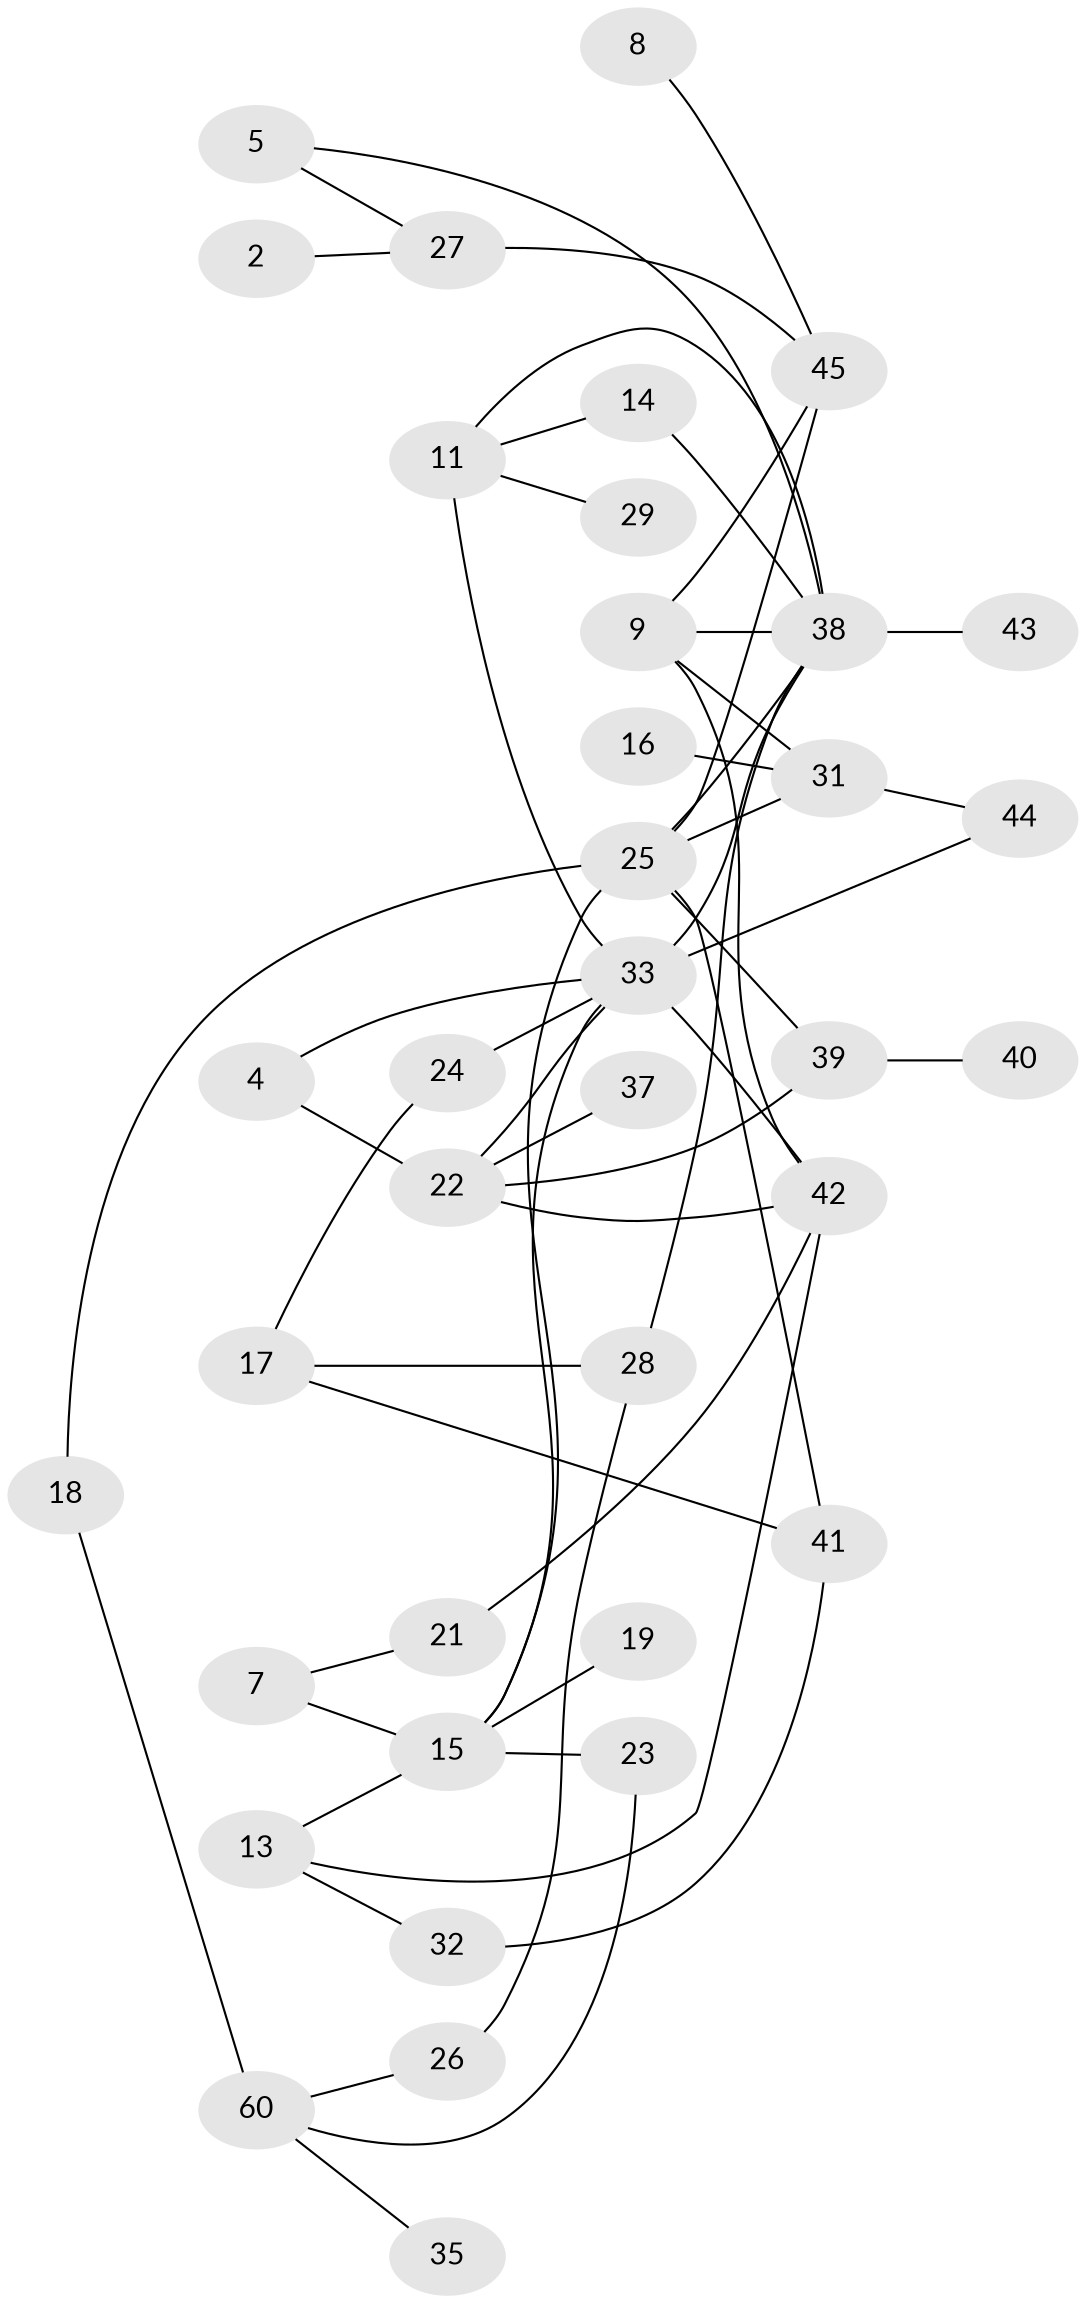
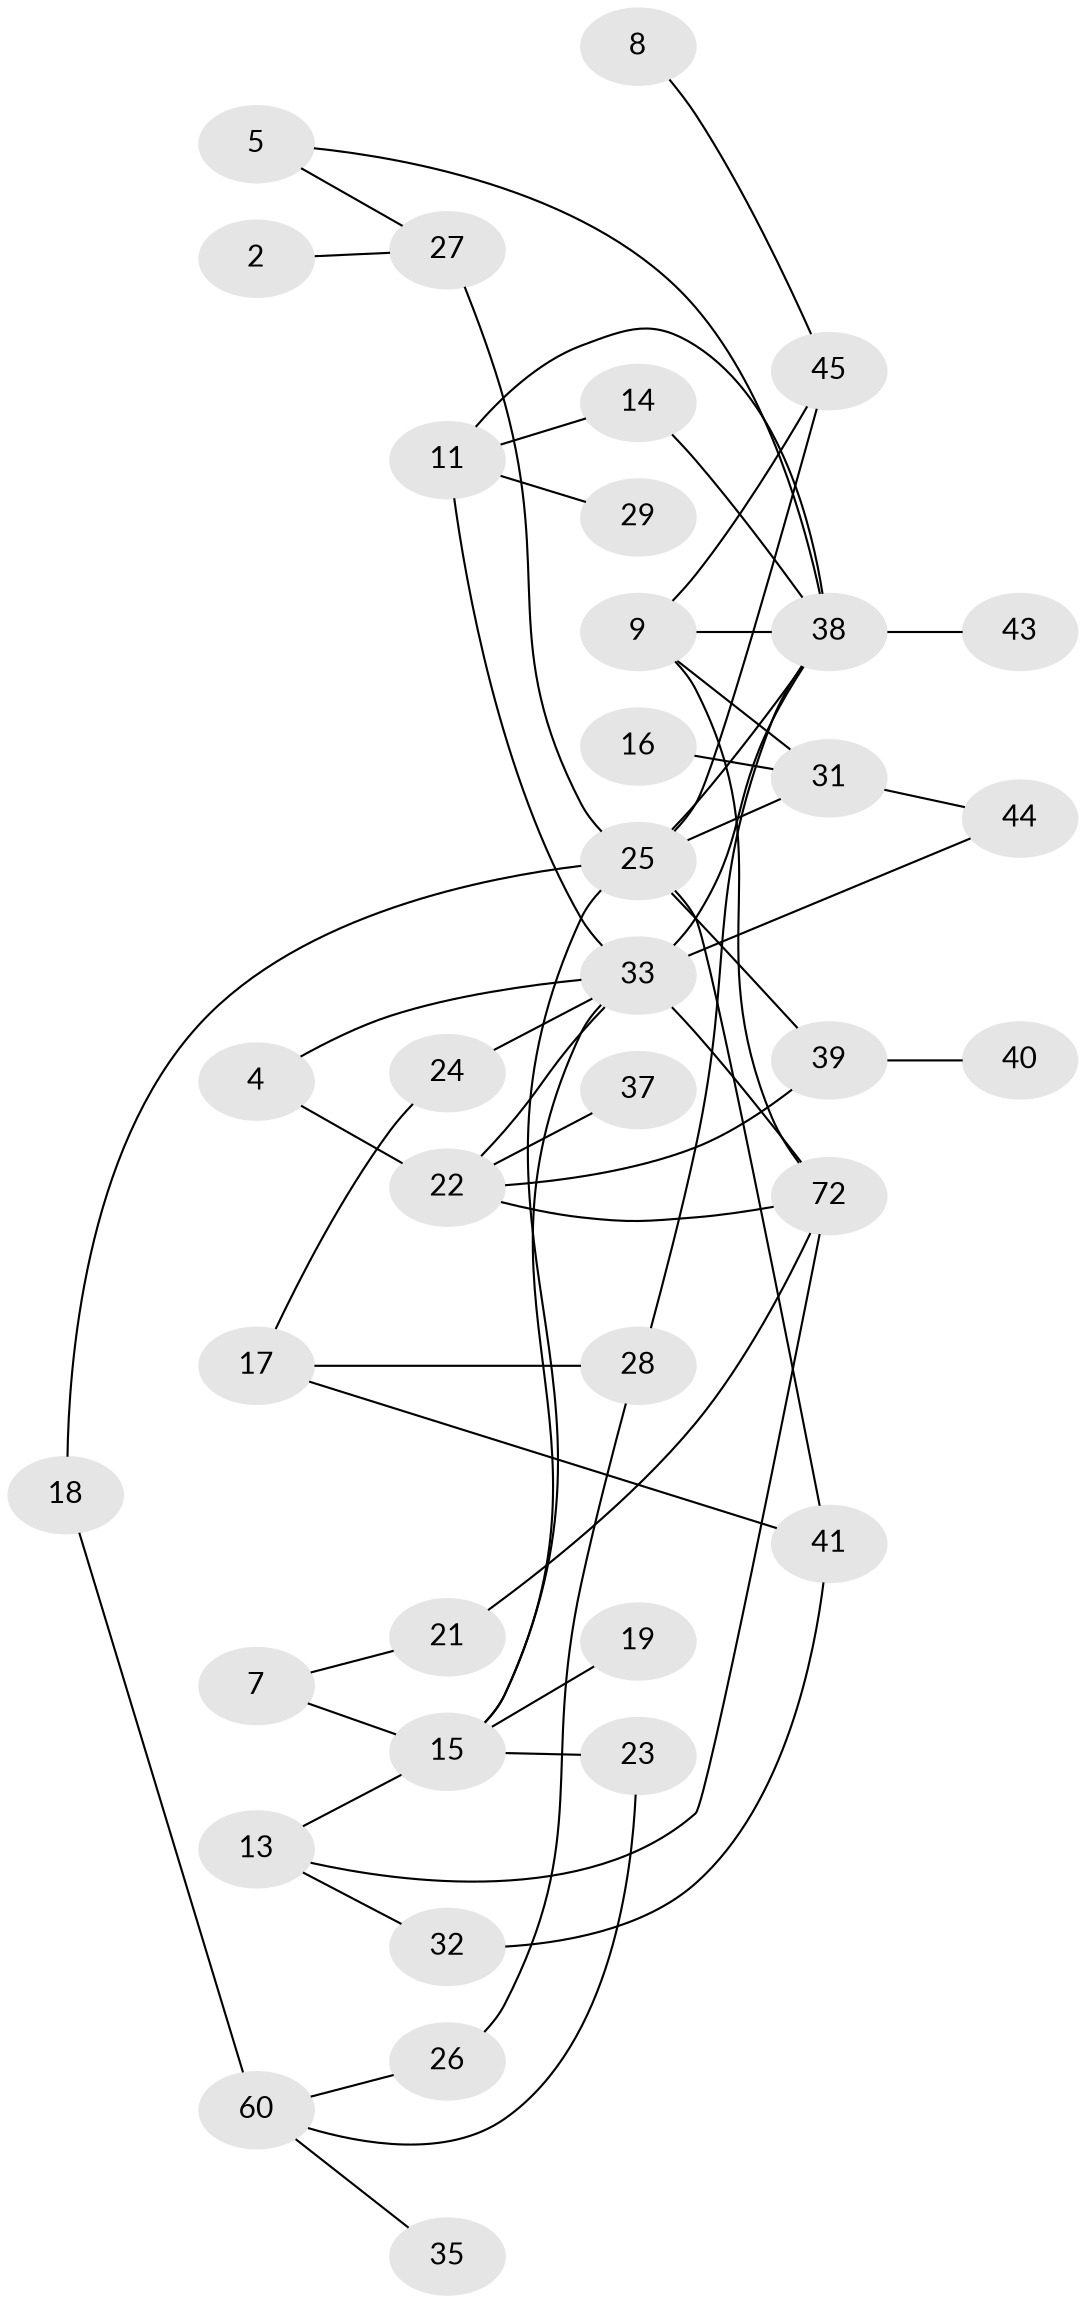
edge "27" -- "45": now "27" -- "25"
node "42": label "42" -> "72"
